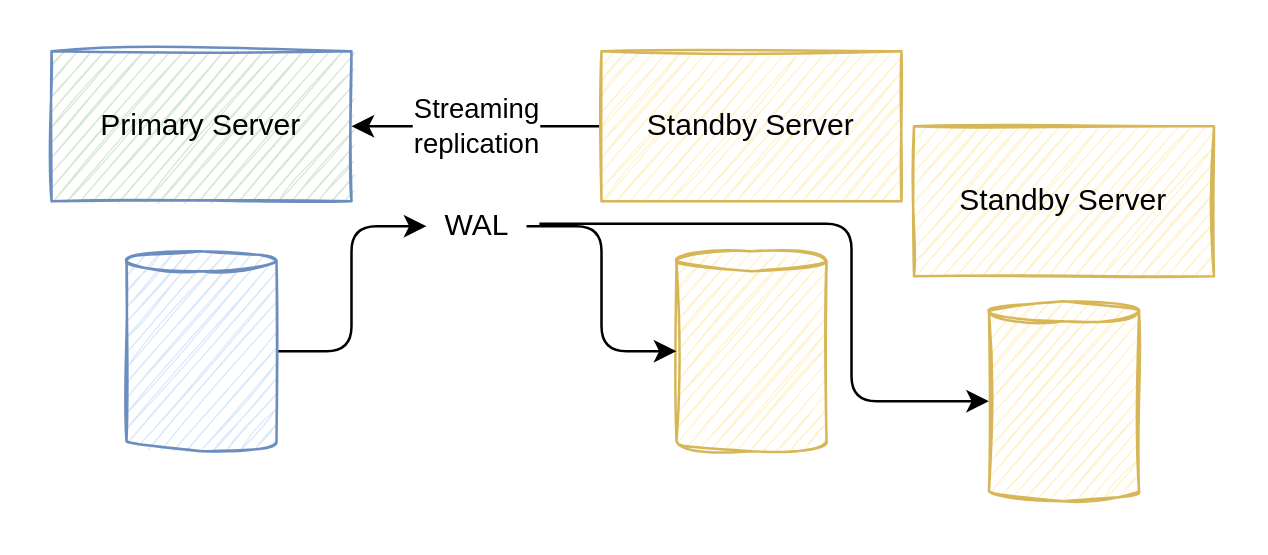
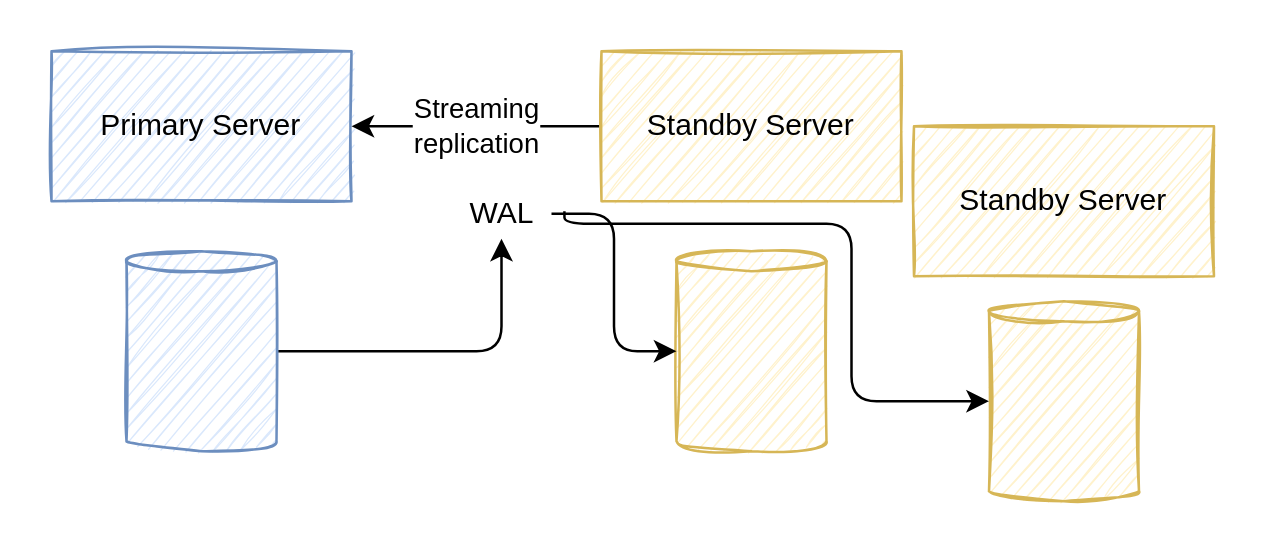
node "Primary Server": fillcolor #d5e8d4 -> #dae8fc
node "WAL": moved (476, 226) -> (501, 214)
